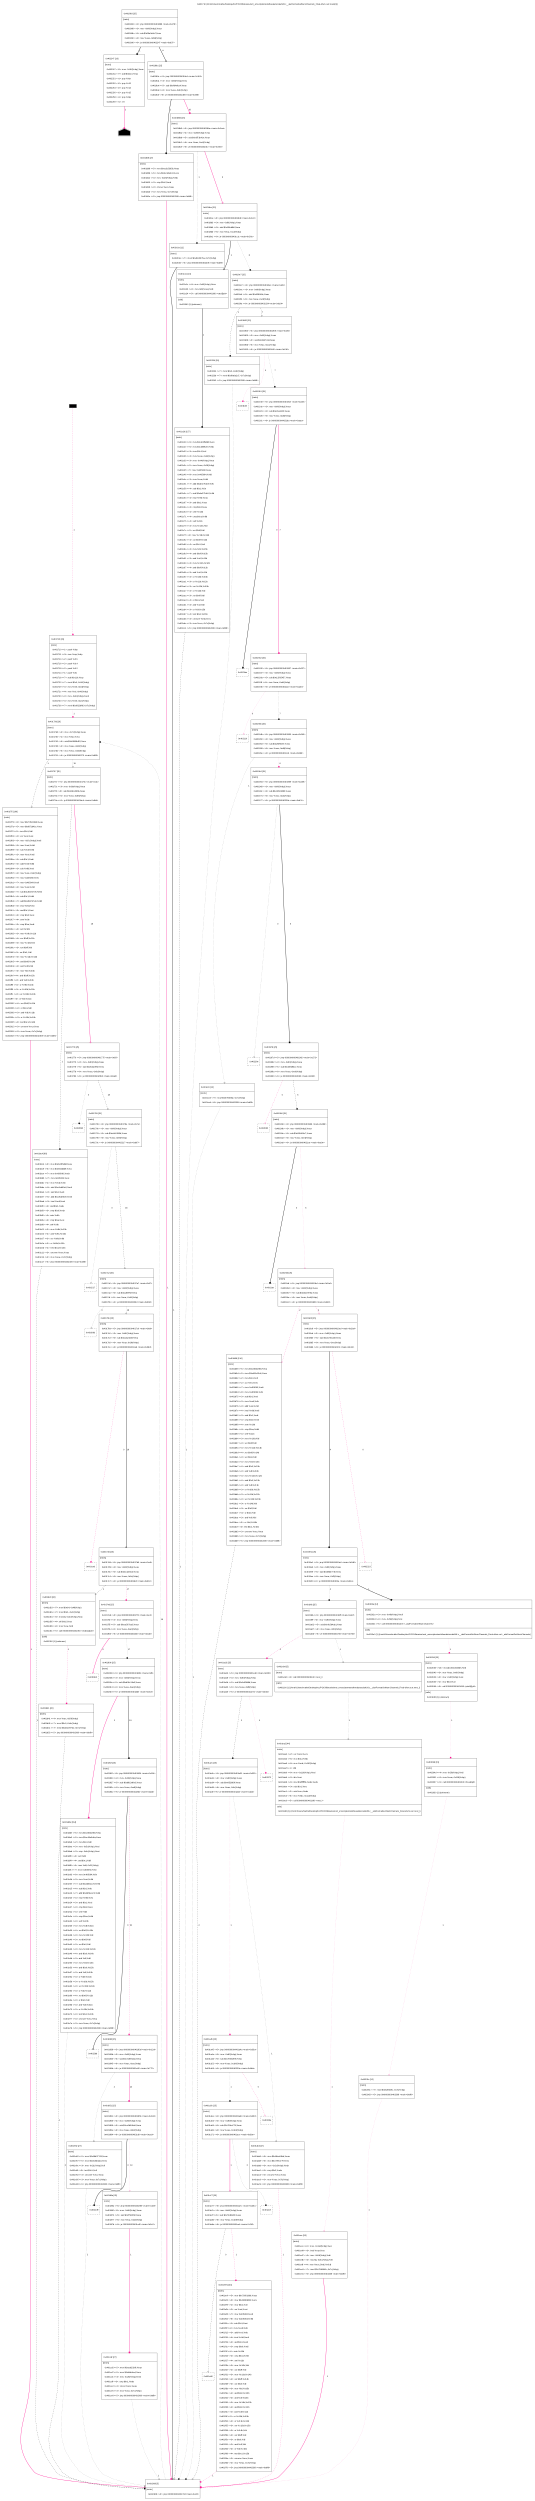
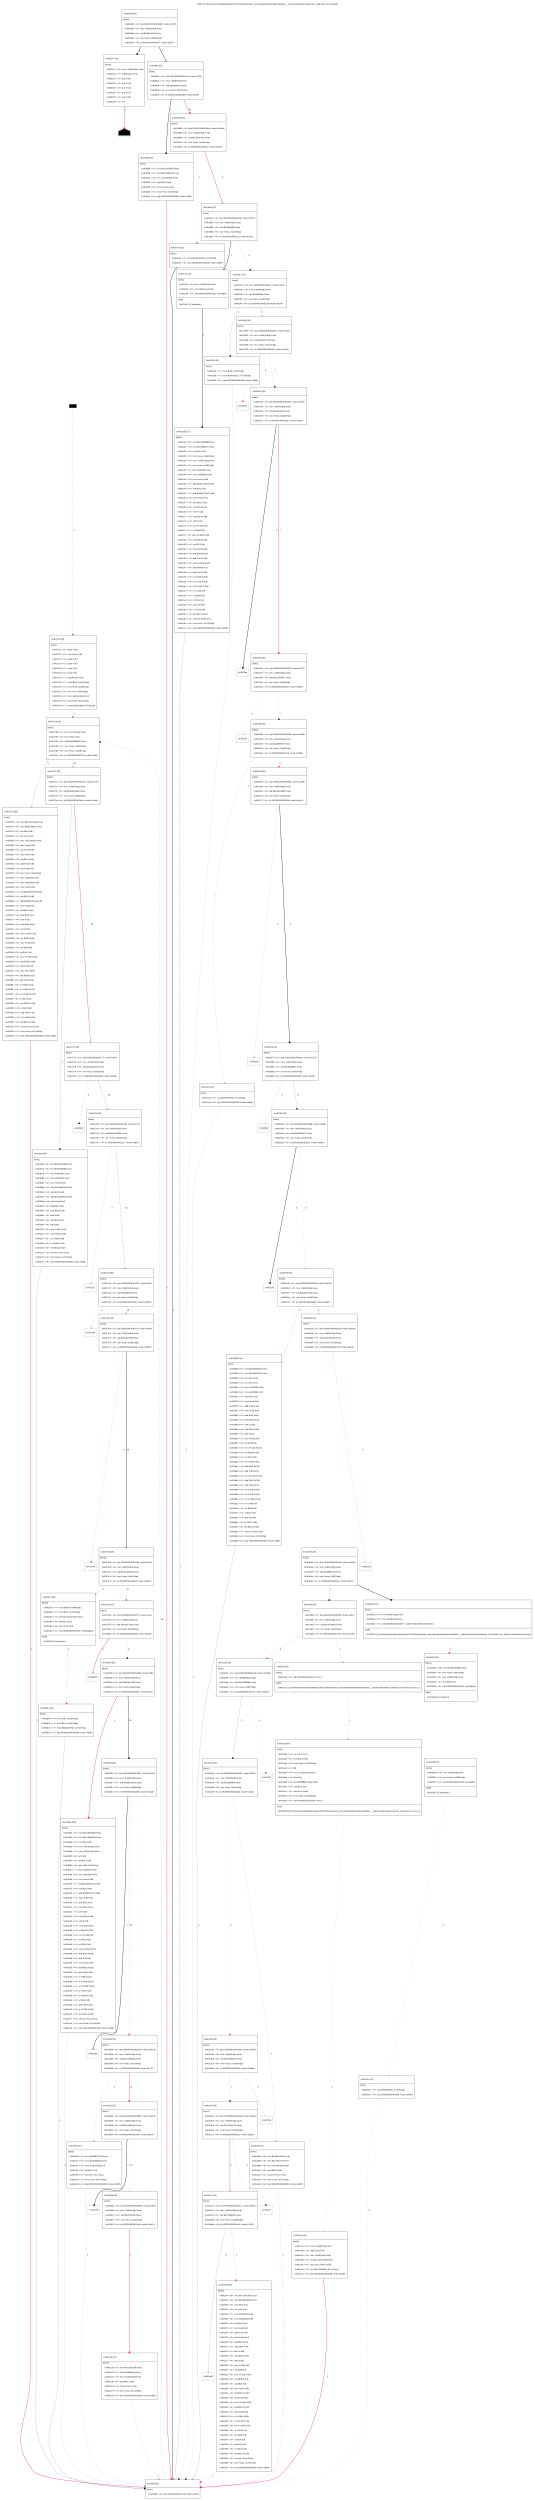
edge "0x4018b5 [25]" -> "0x40201e [12]": color black -> deeppink
edge "0x4019c8 [25]" -> "0x4019e1 [25]": removed, label "4"
edge "0x402036 [23]" -> "0x40204d [15]": removed, label "1"
